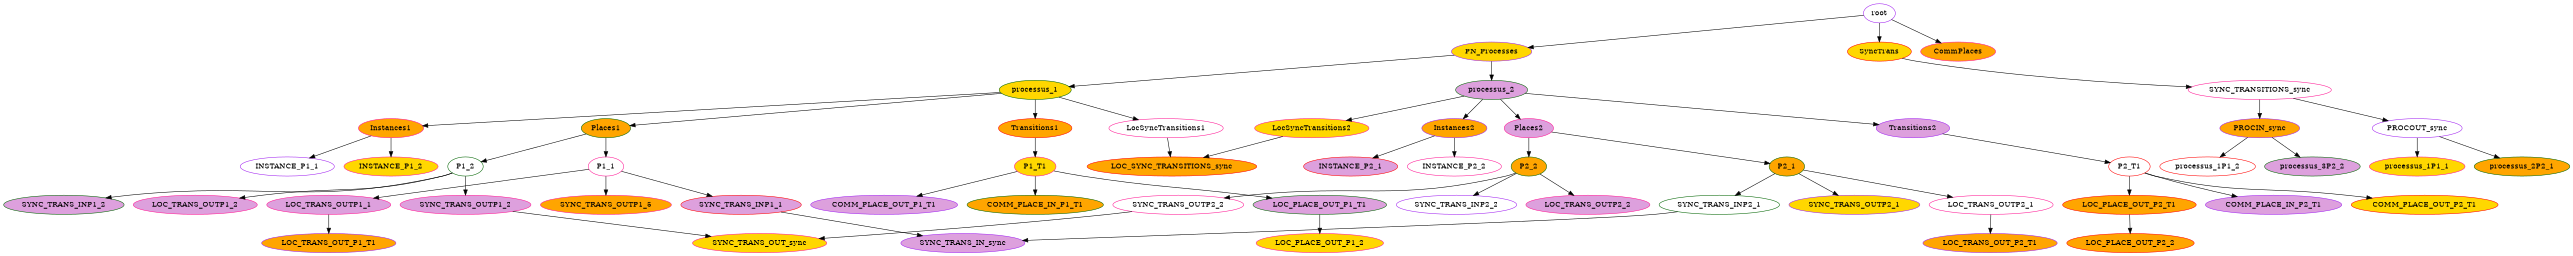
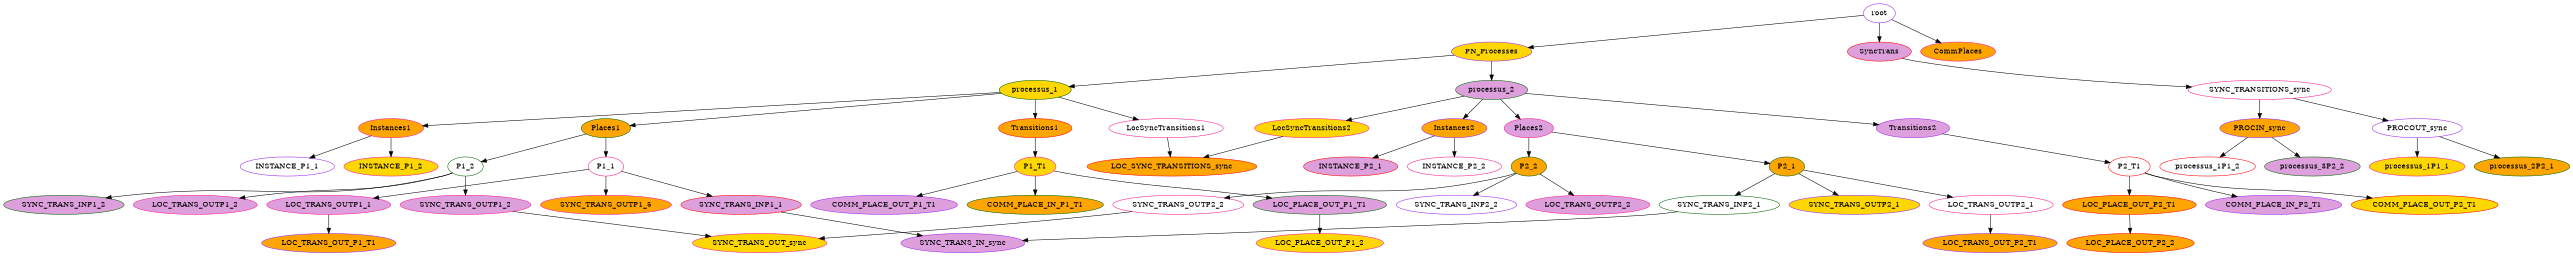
node "SyncTrans": fillcolor gold -> plum
